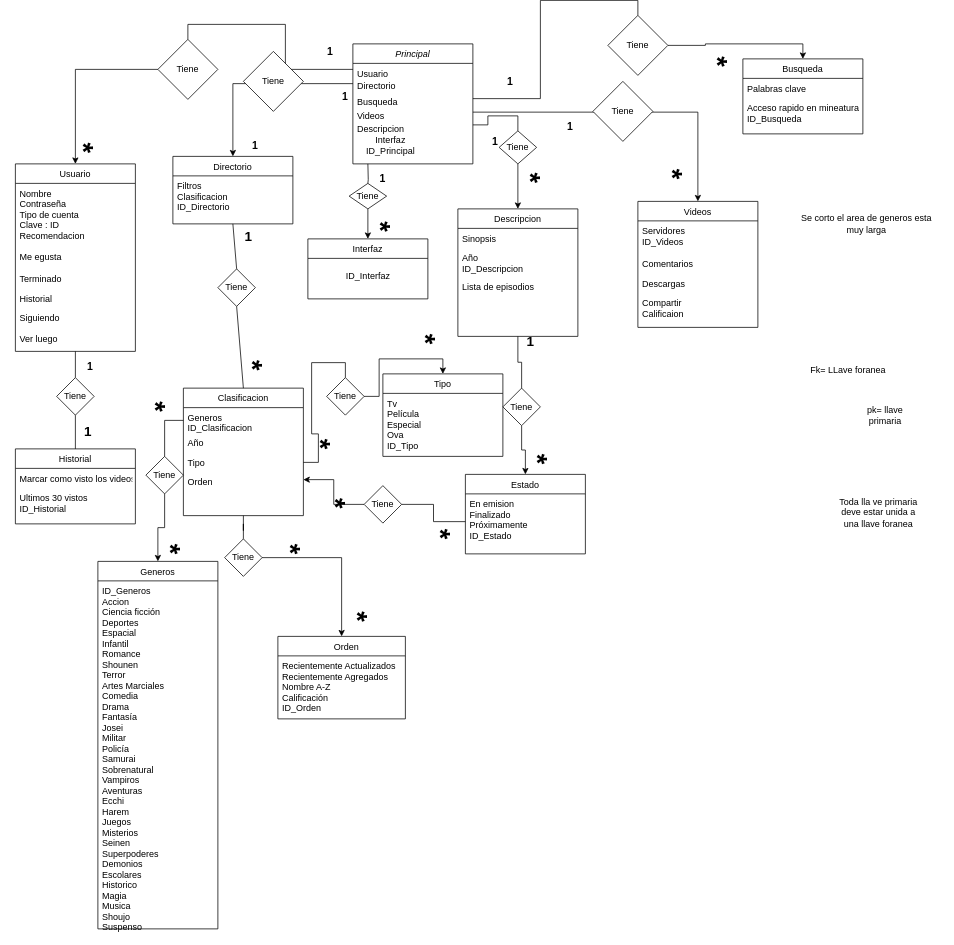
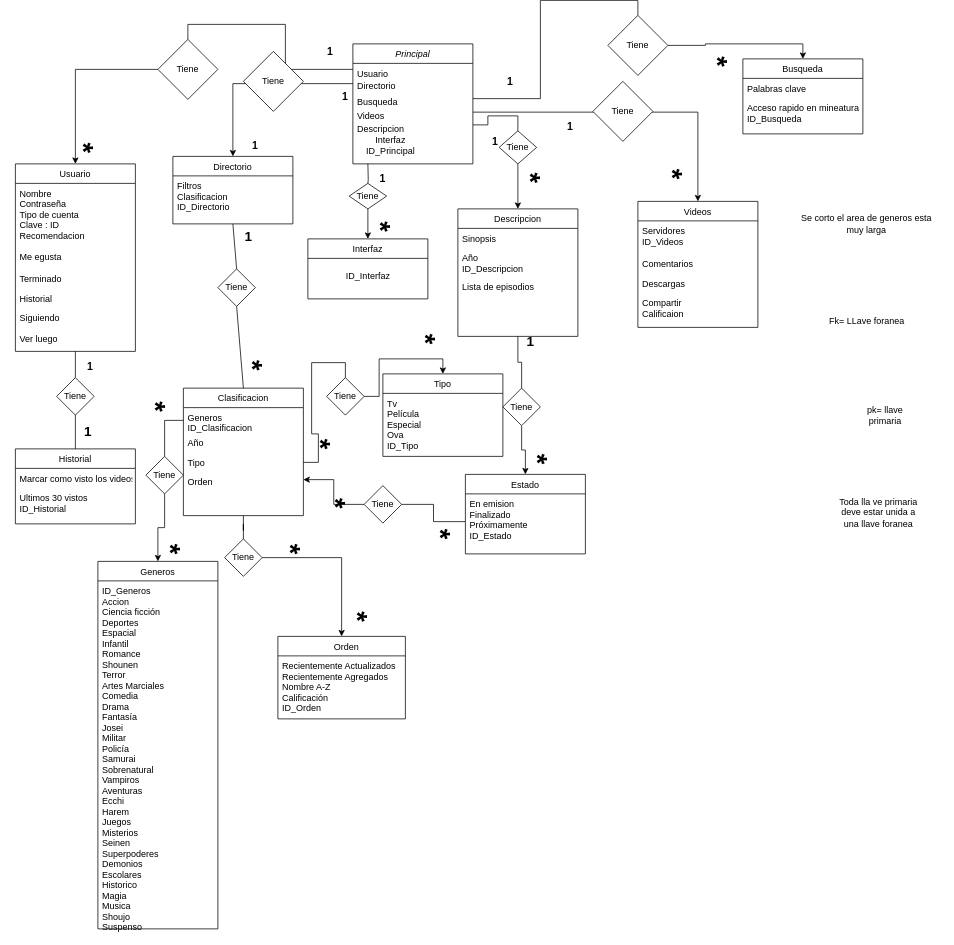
node "Fk= LLave foranea": moved (848, 370) -> (867, 321)
